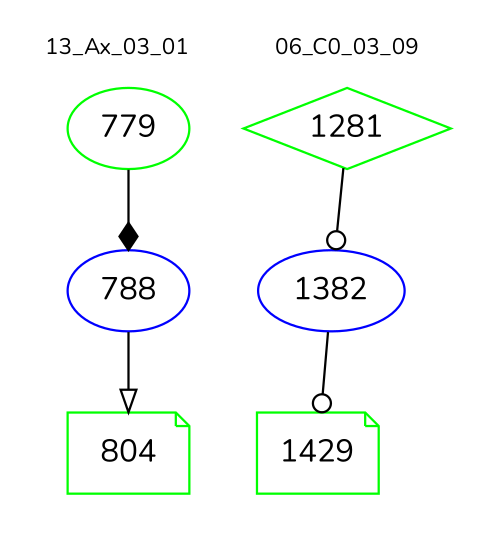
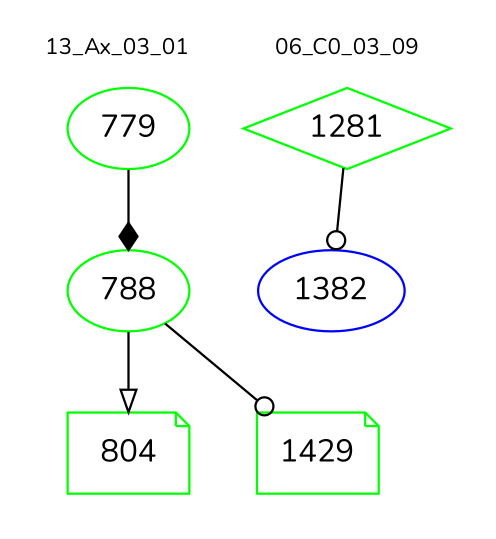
node "788": color blue -> green
edge "1382" -> "1429": now "788" -> "1429"
